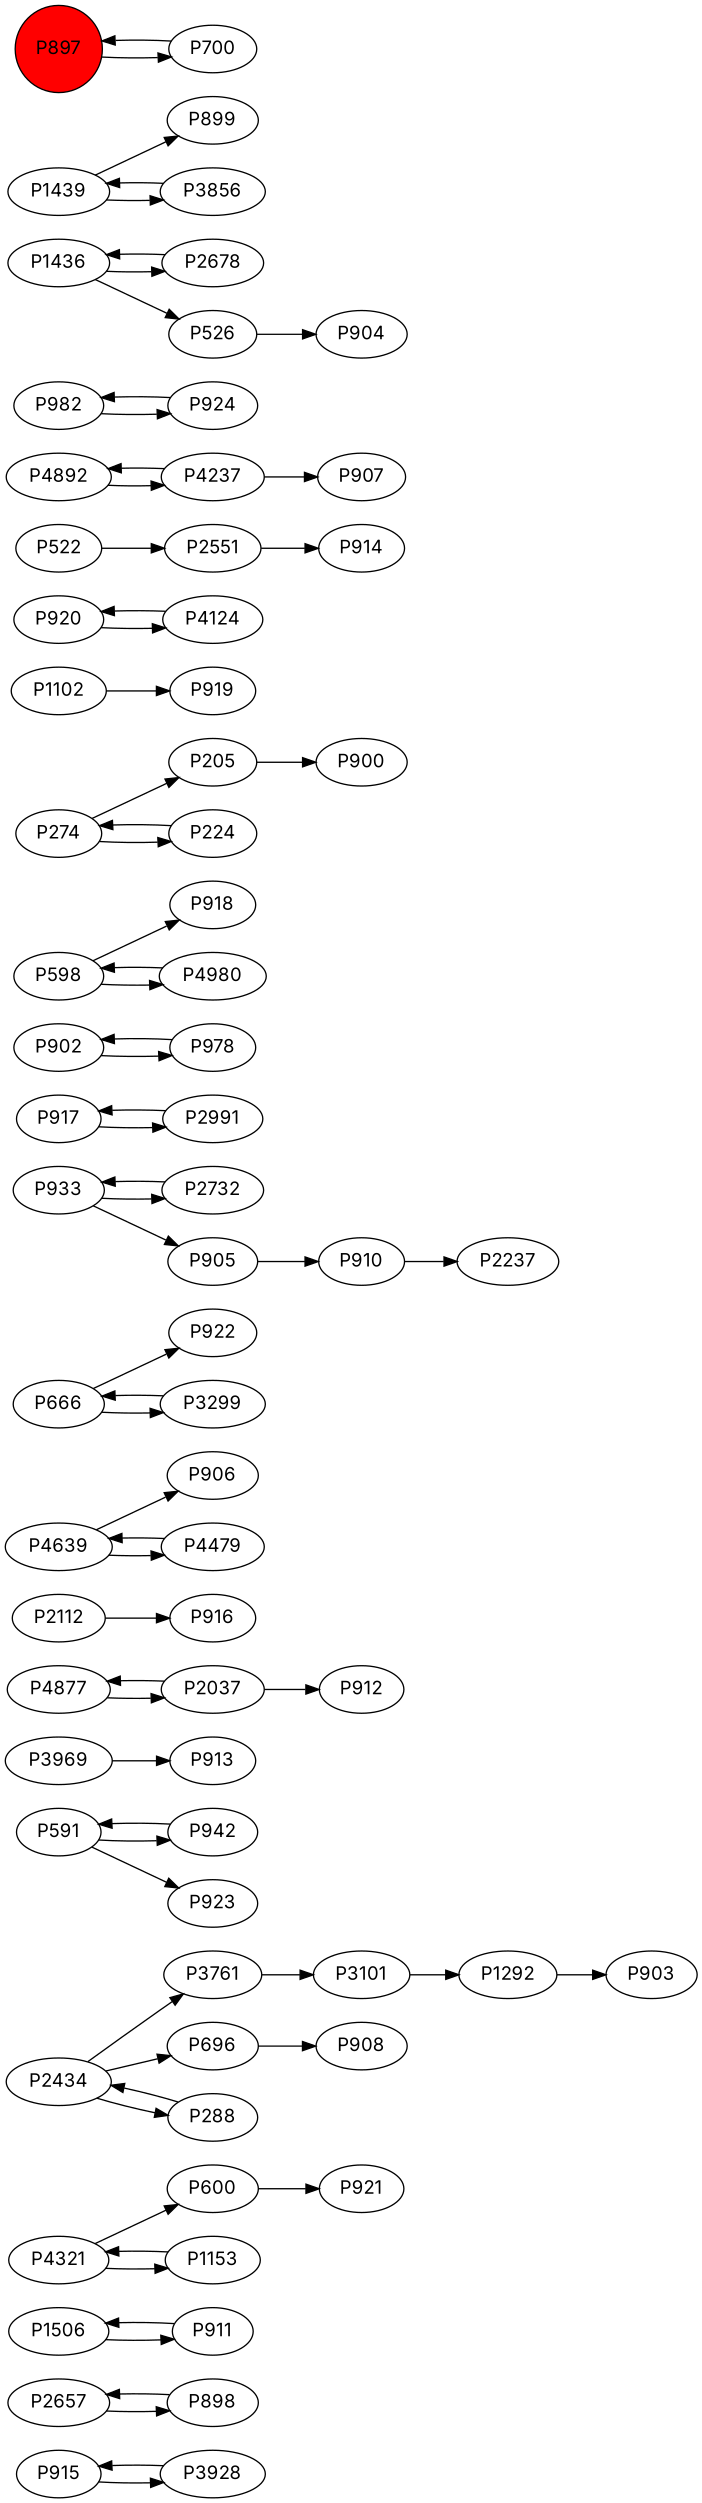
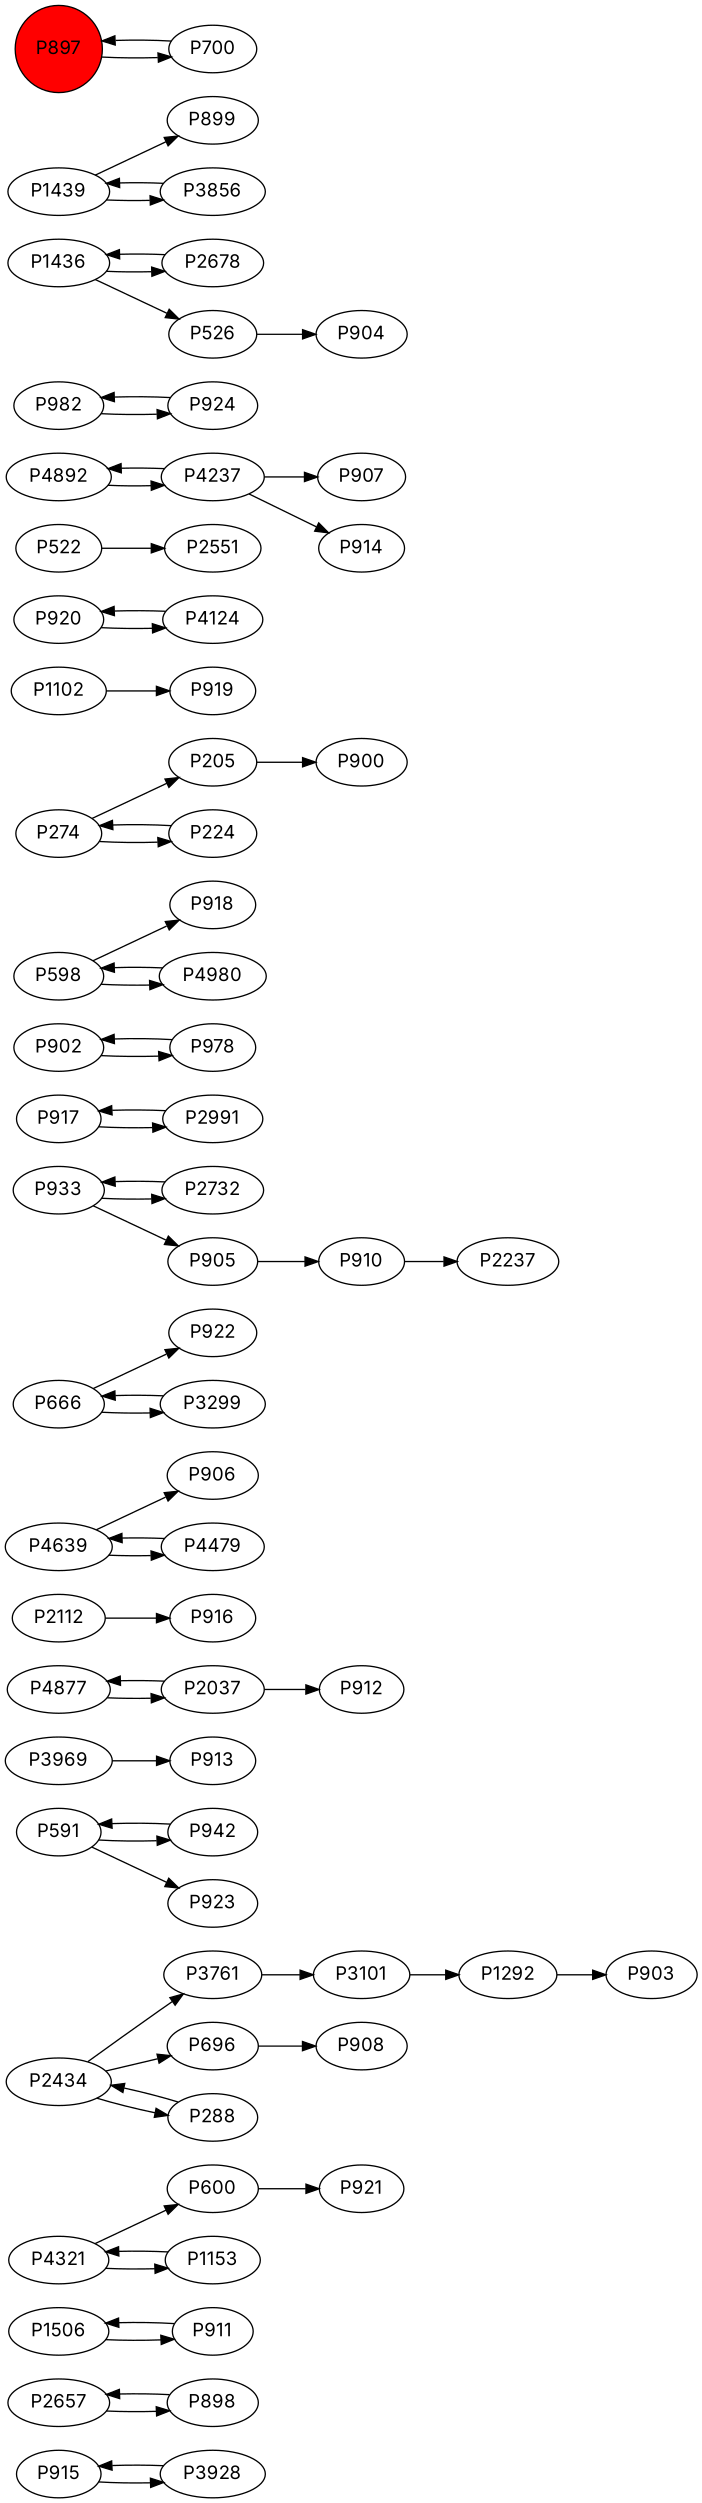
edge "P2551" -> "P914": now "P4237" -> "P914"
